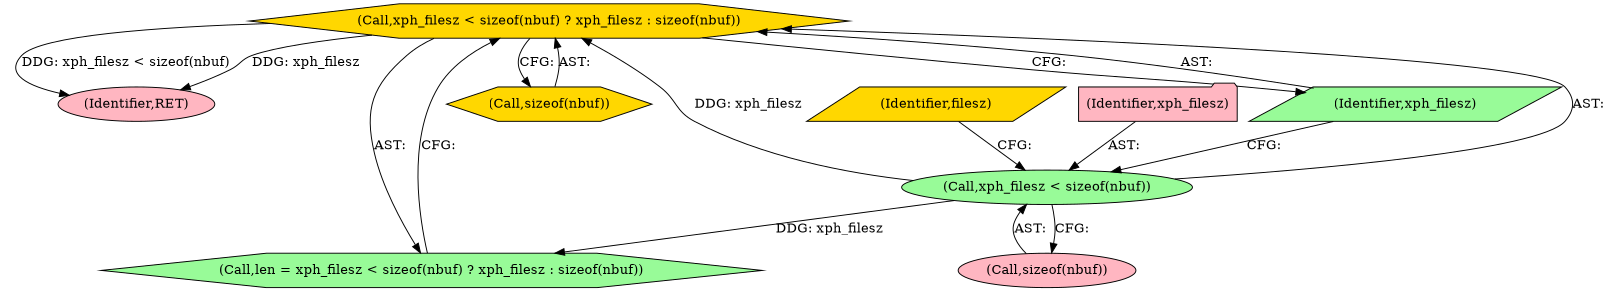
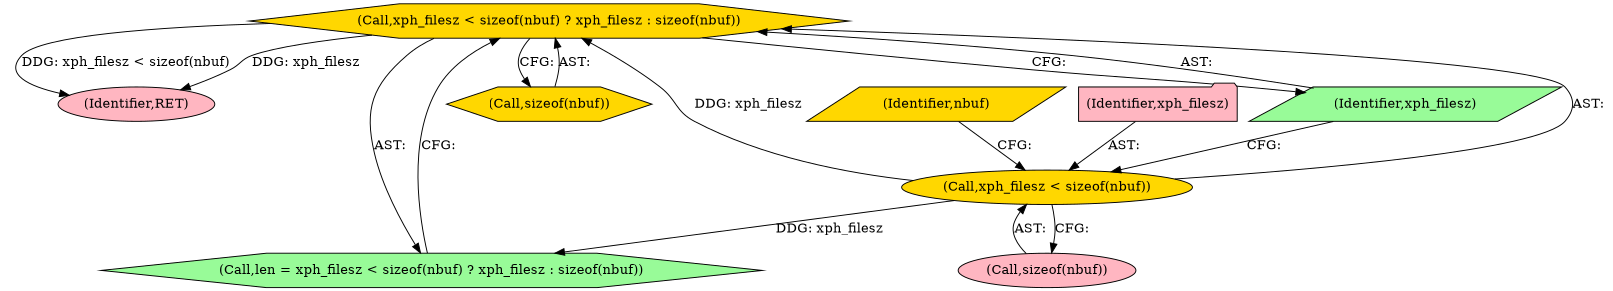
node "(Identifier,filesz)": label "(Identifier,filesz)" -> "(Identifier,nbuf)"
node "(Call,xph_filesz < sizeof(nbuf))": fillcolor palegreen -> gold
